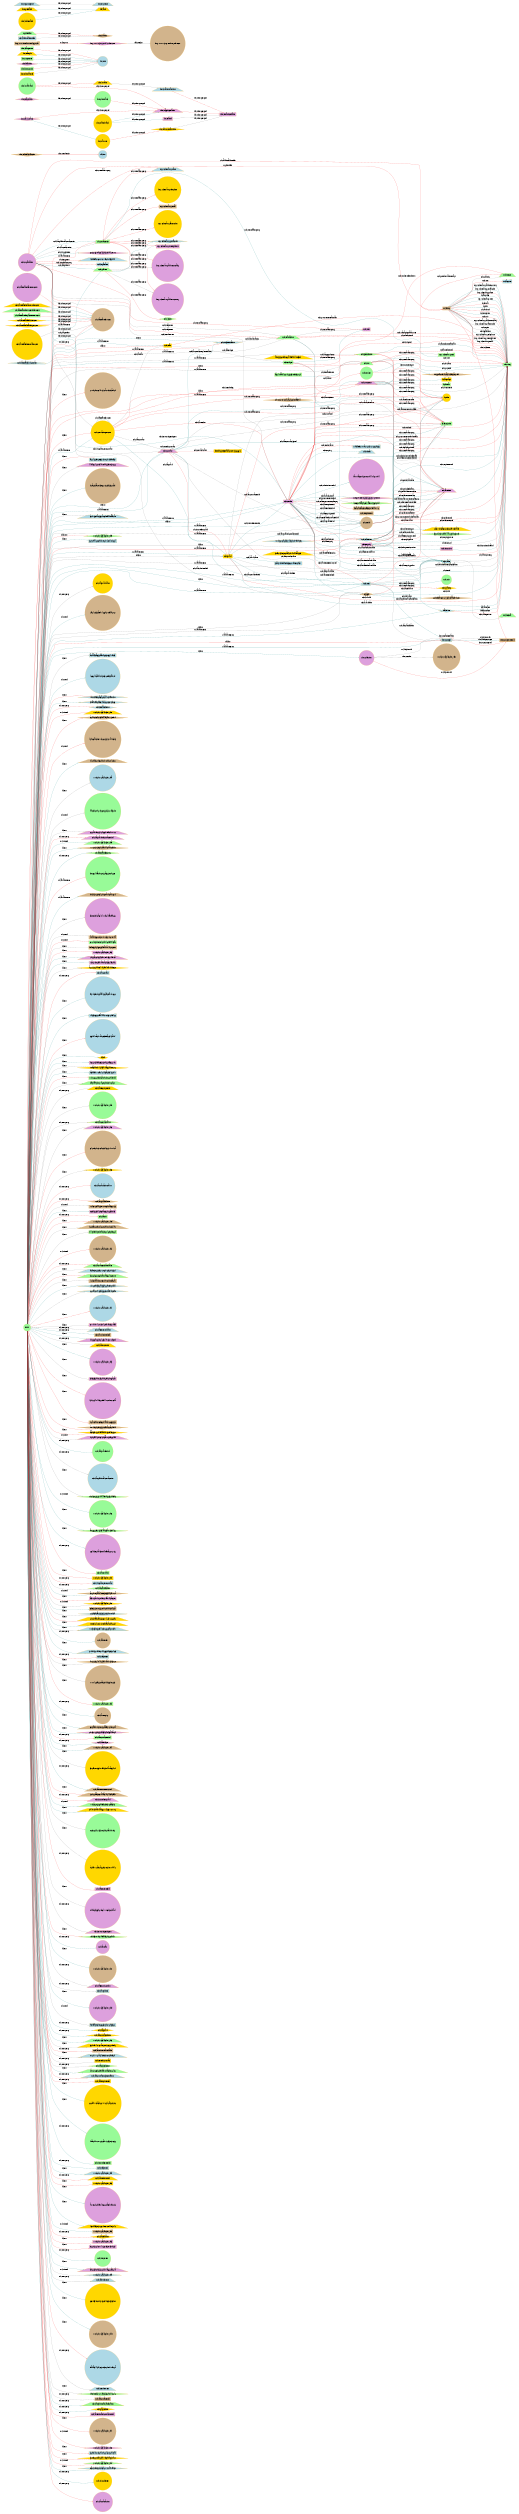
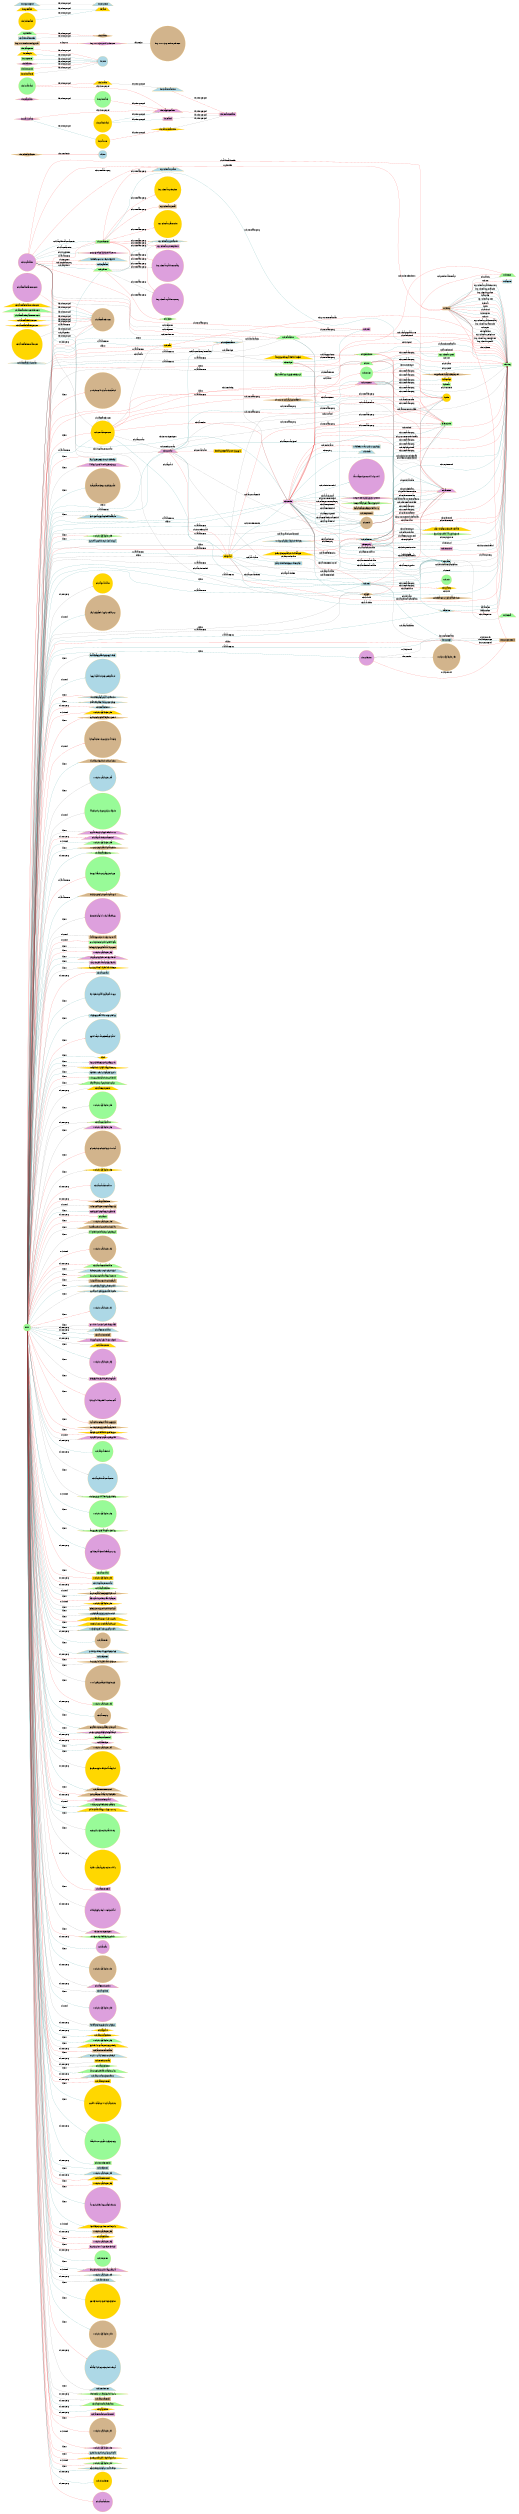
edge "NULL" -> "111cd8b0:16a54f26fe1:-7fe9": label "bidId:rest" -> "rdf:rest"
